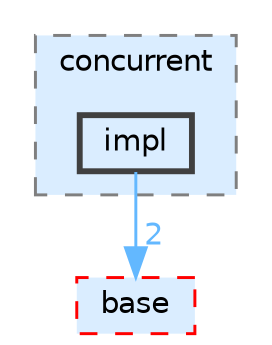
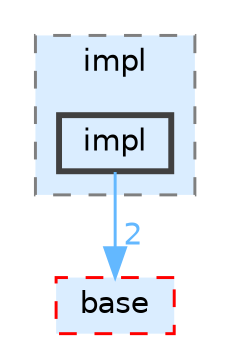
cluster "concurrent": label "concurrent" -> "impl"
